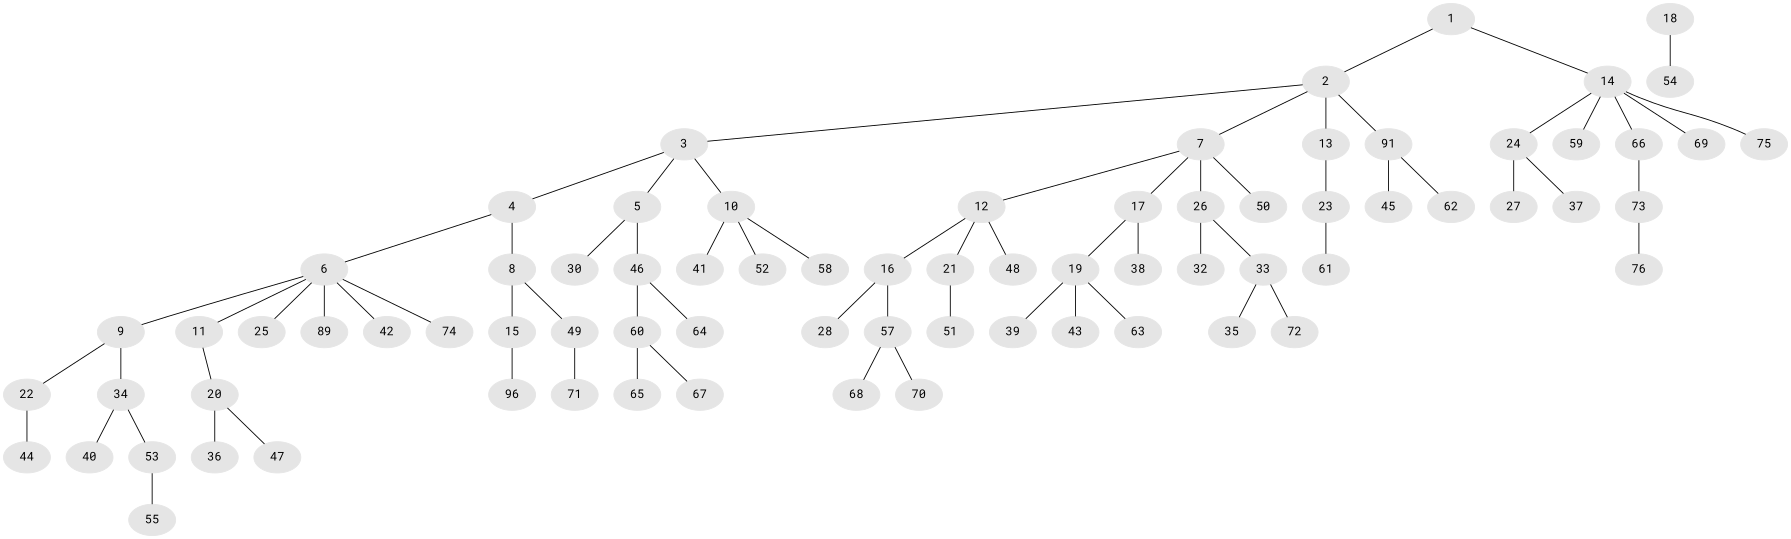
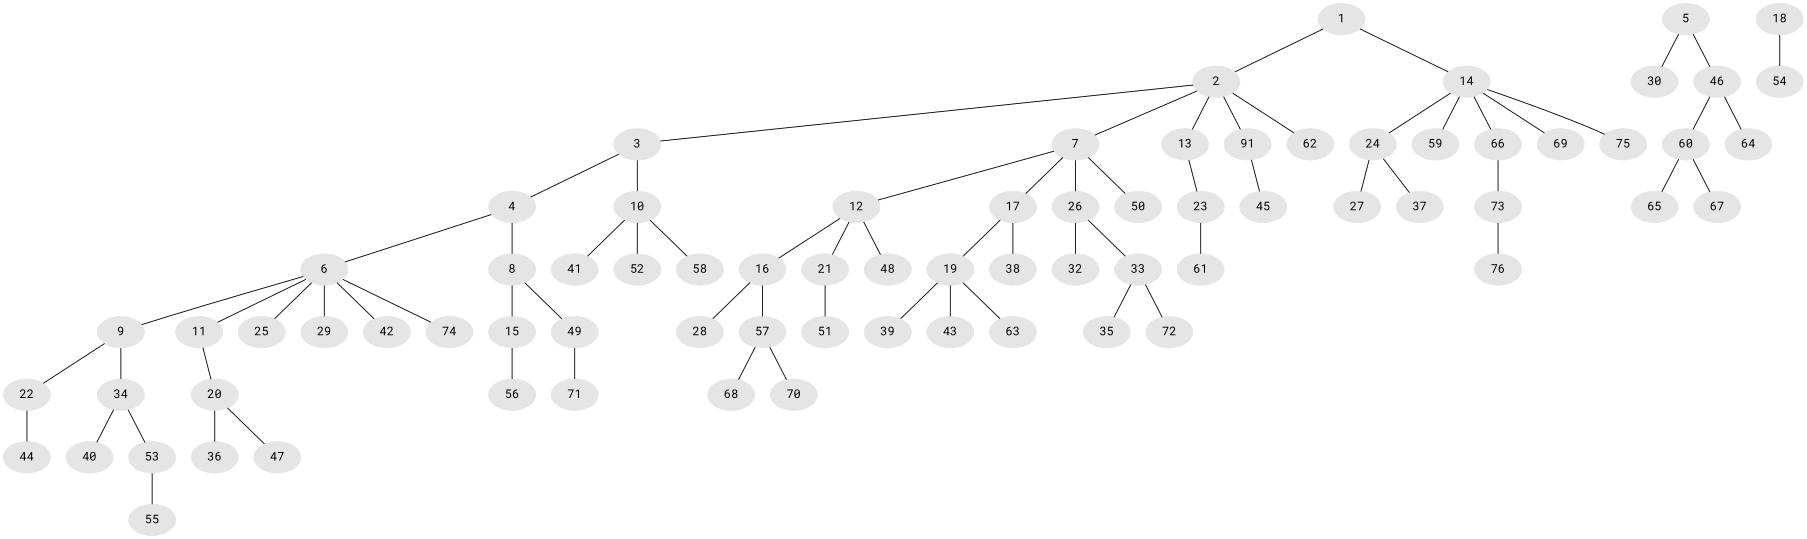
edge "3" -- "5": removed
edge "91" -- "62": now "2" -- "62"
node "89": label "89" -> "29"
node "96": label "96" -> "56"
